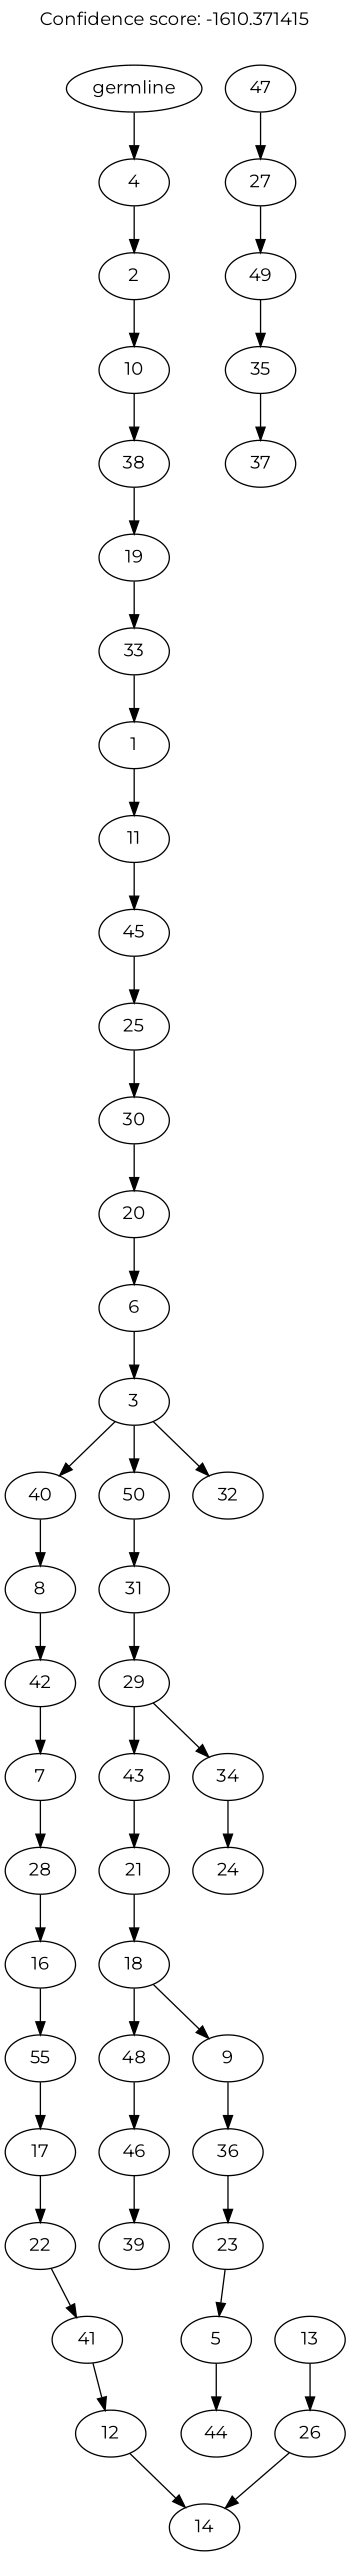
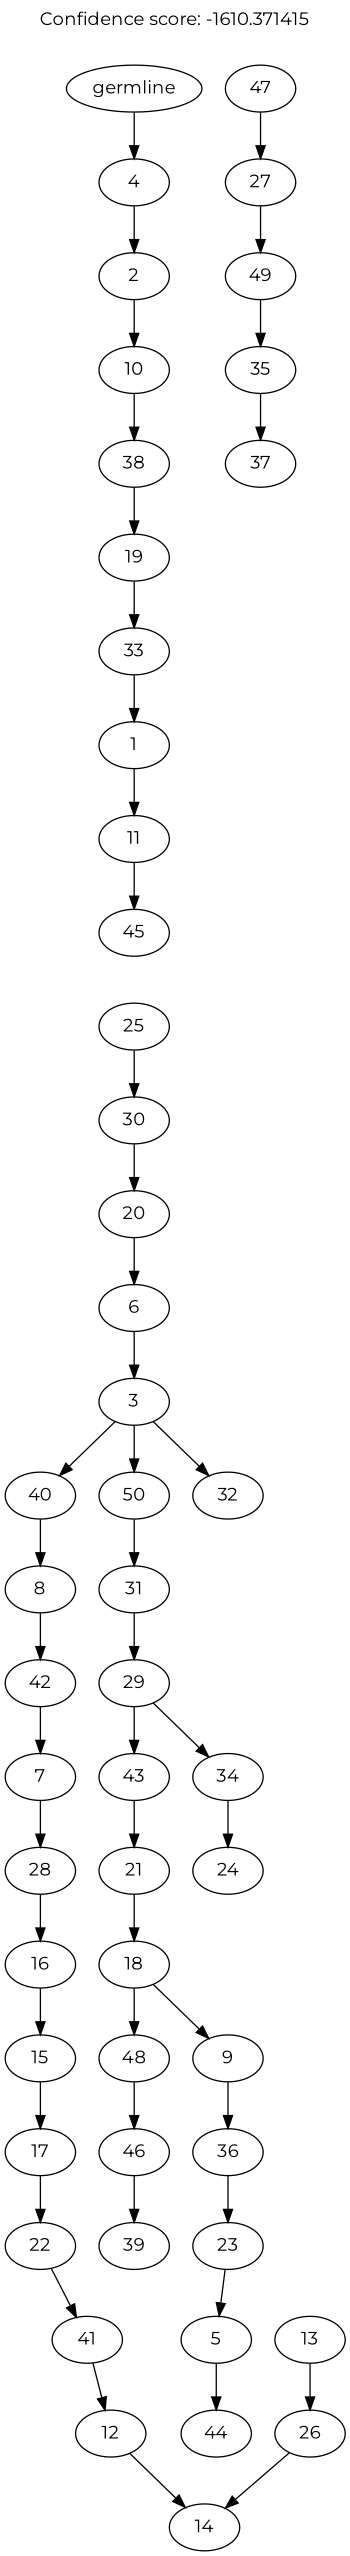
edge "45" -> "25": removed
node "55": label "55" -> "15"
